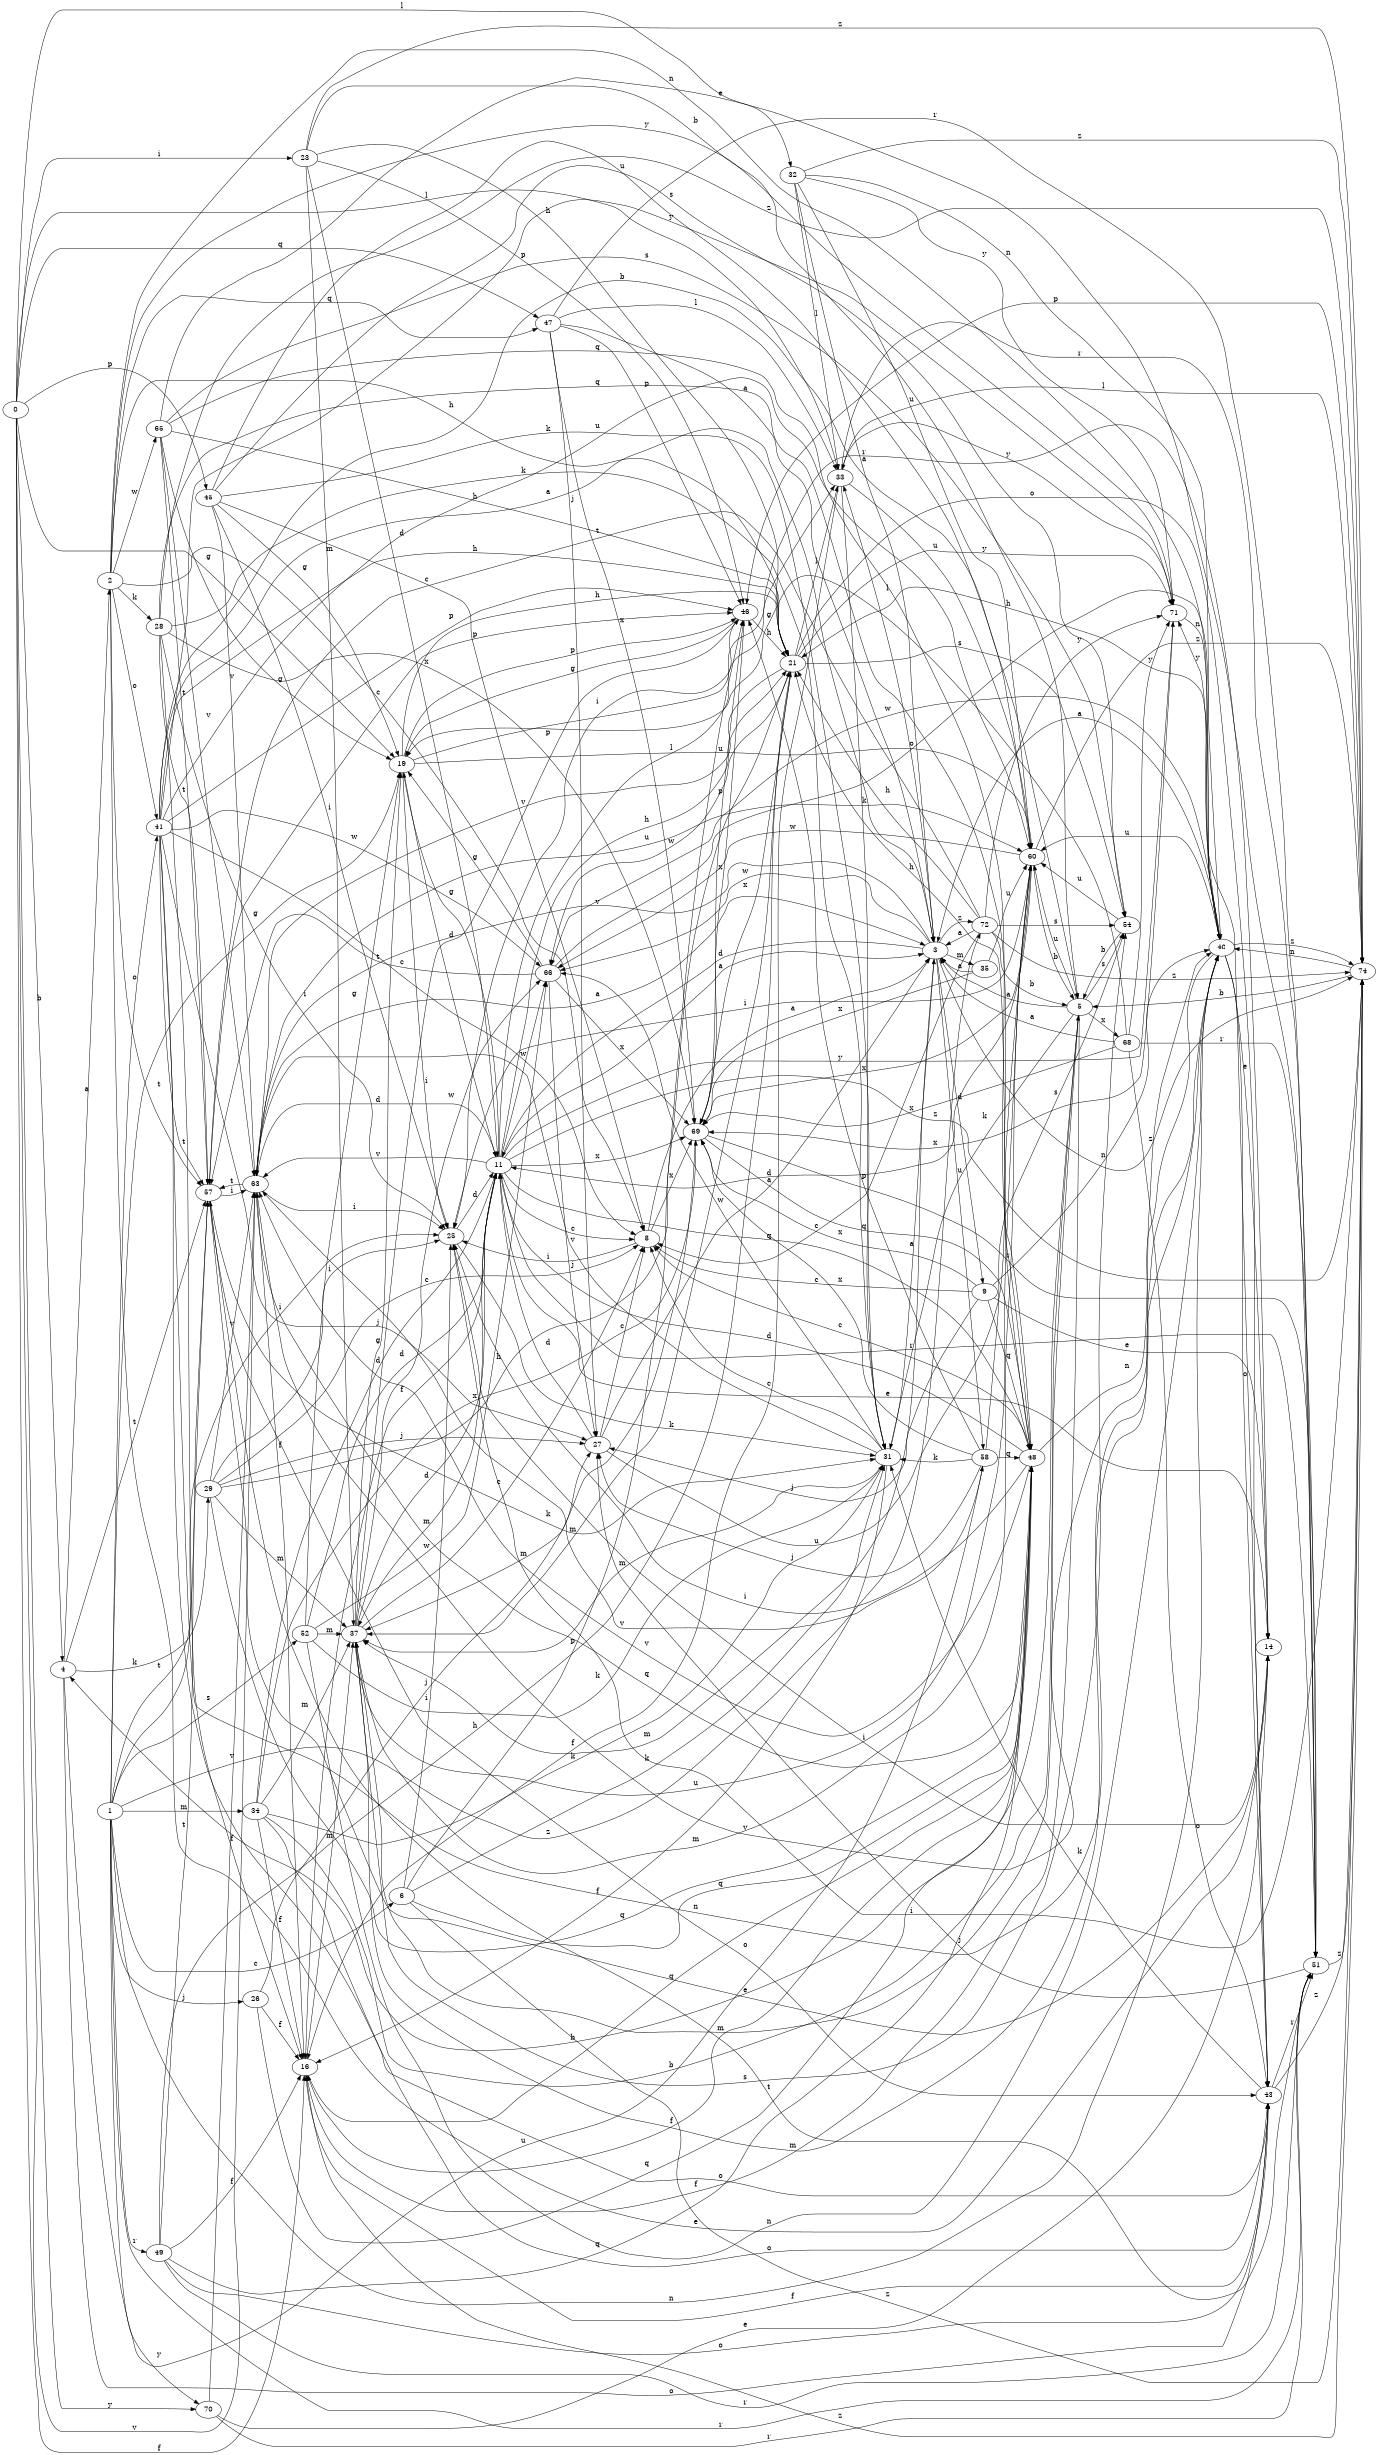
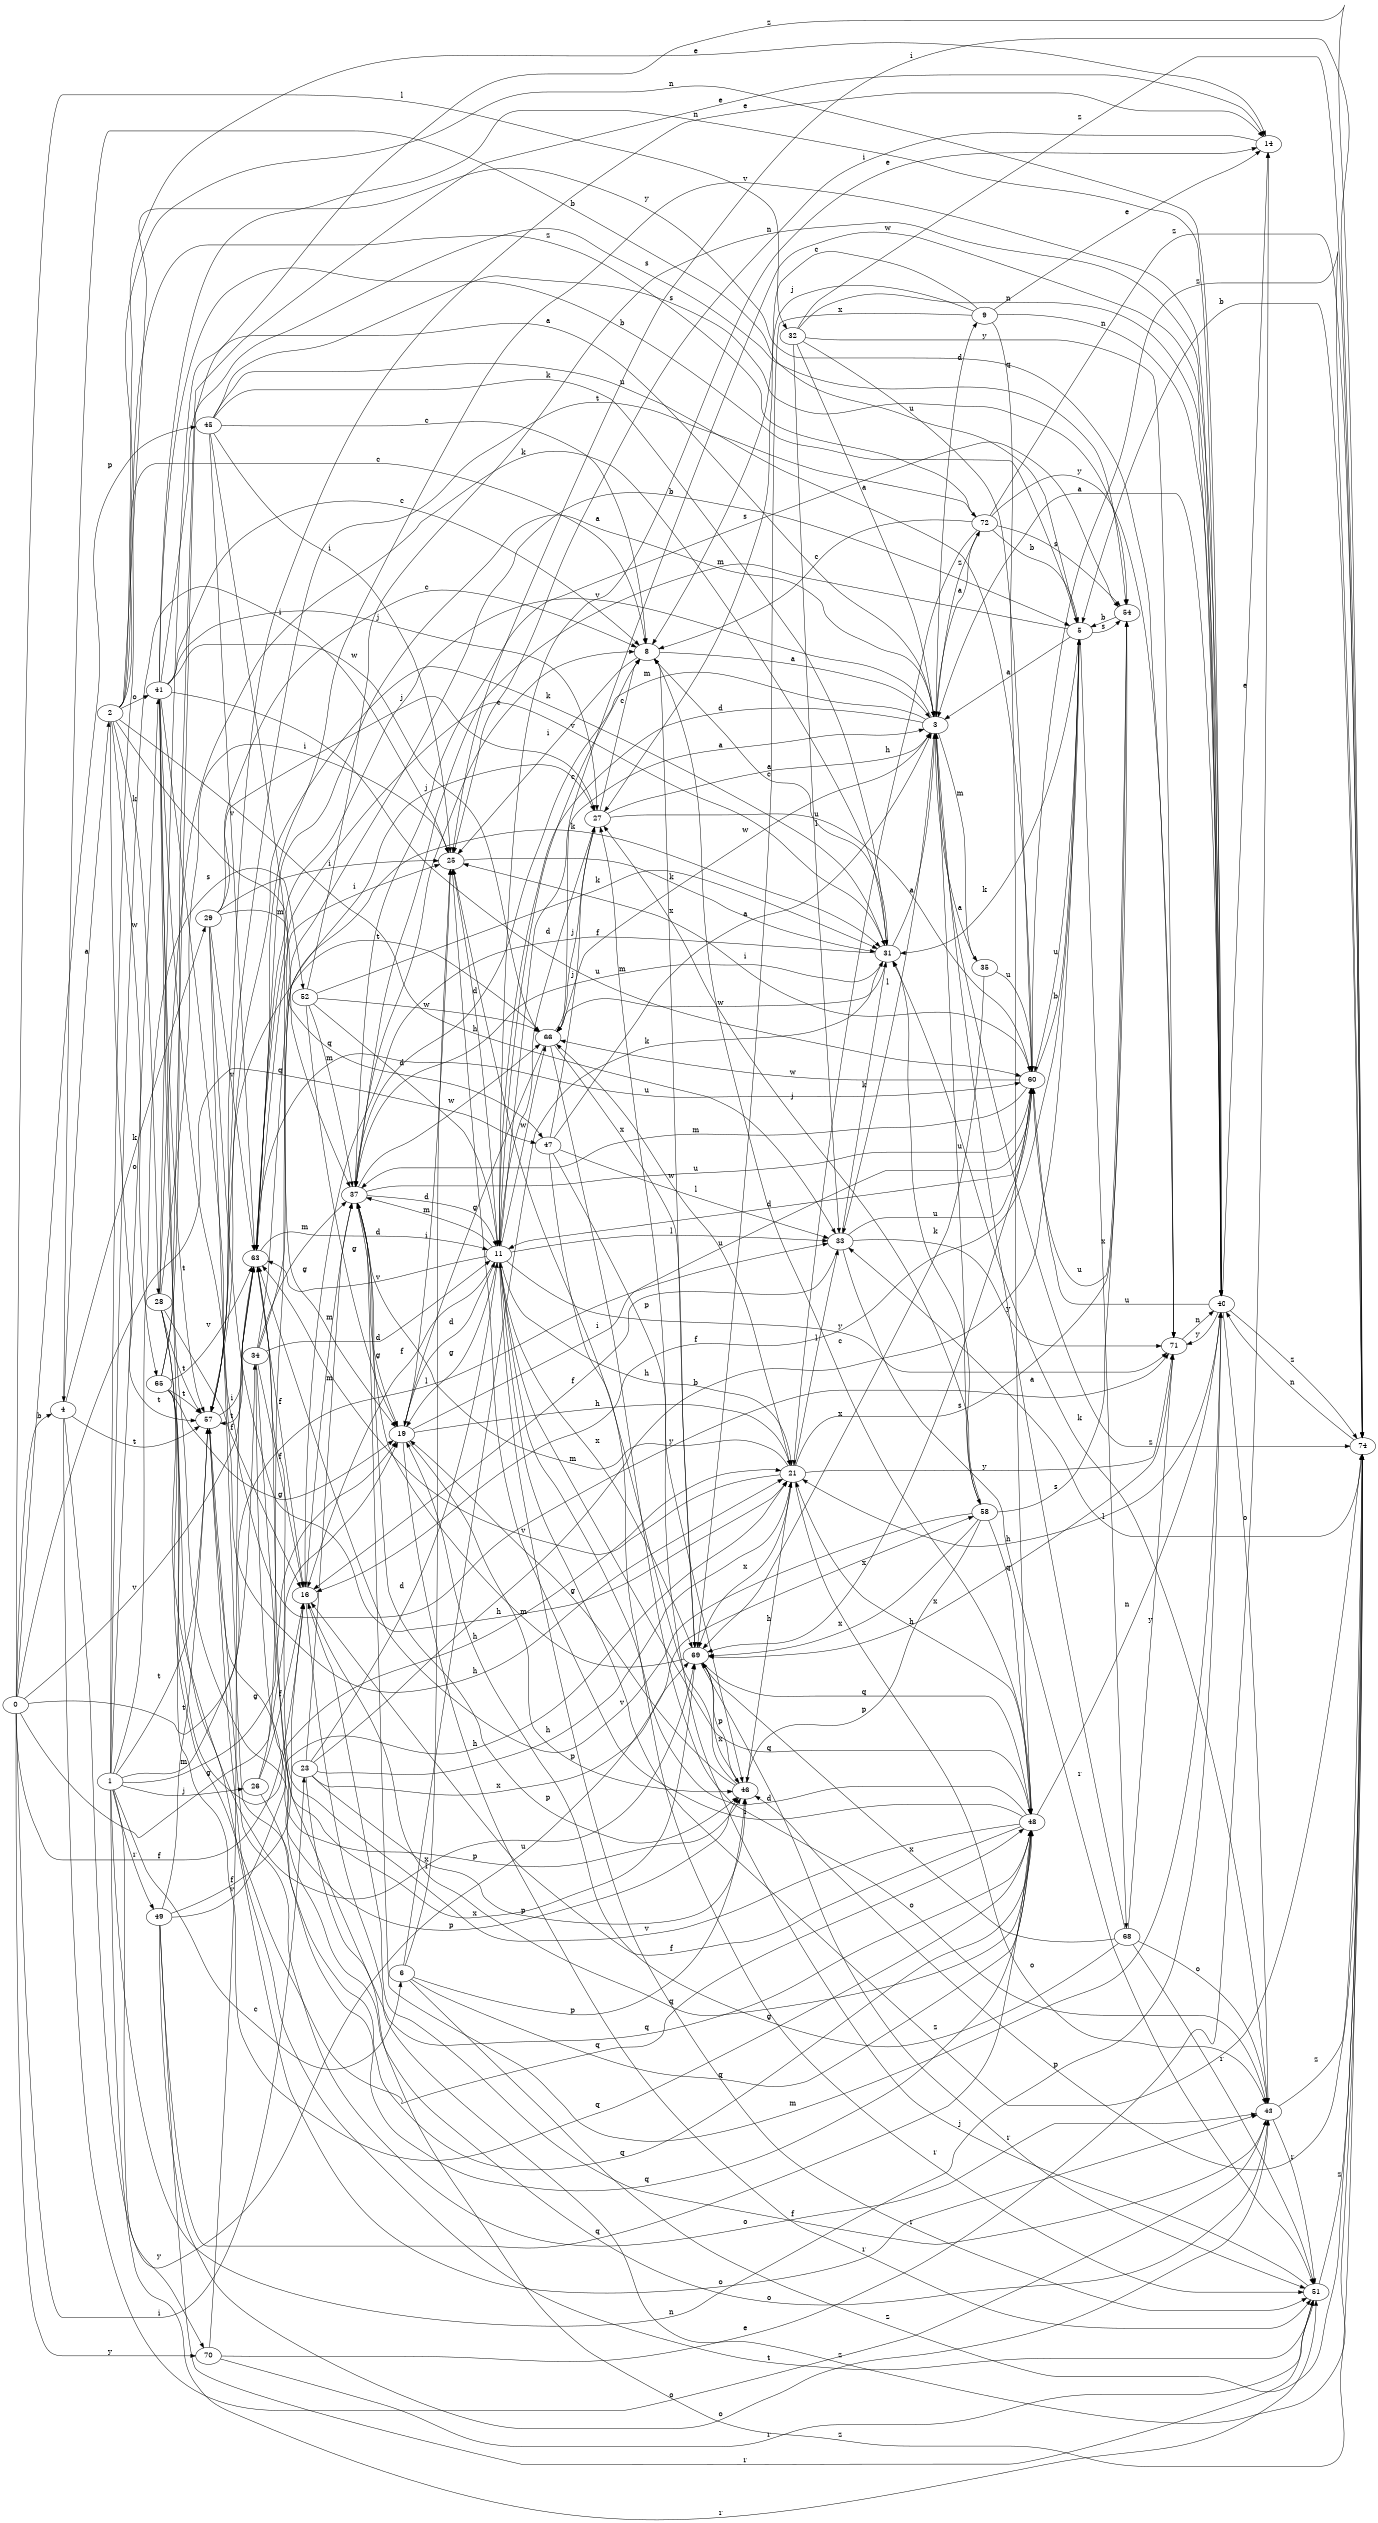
edge "2" -> "21": now "2" -> "33"
edge "47" -> "69": now "23" -> "69"
